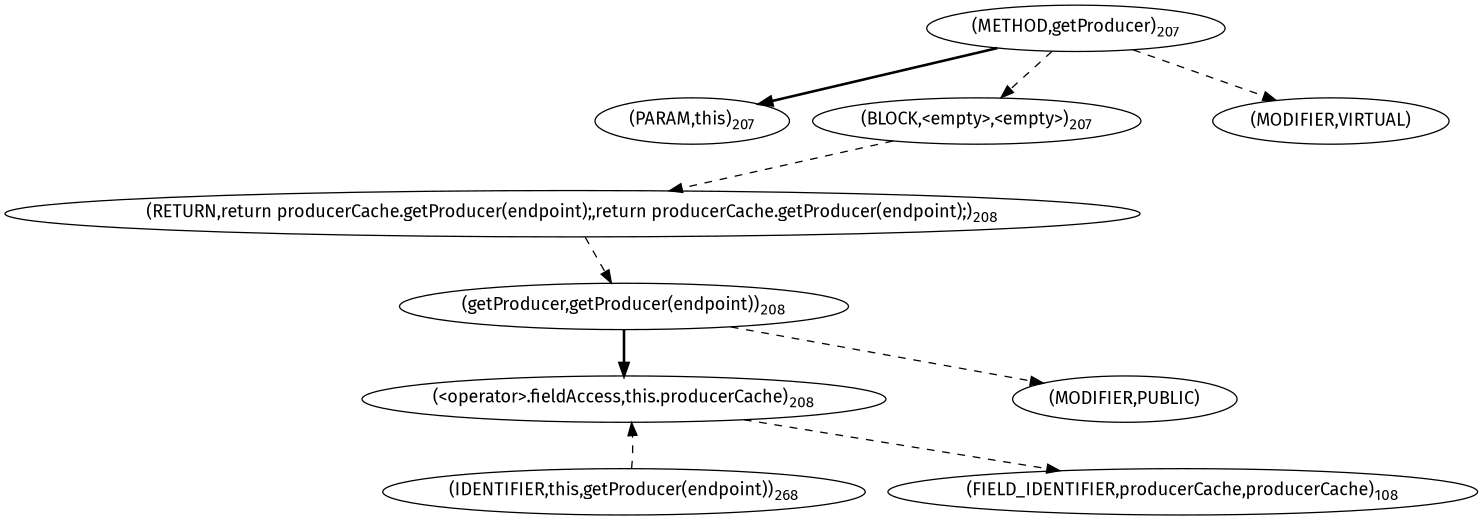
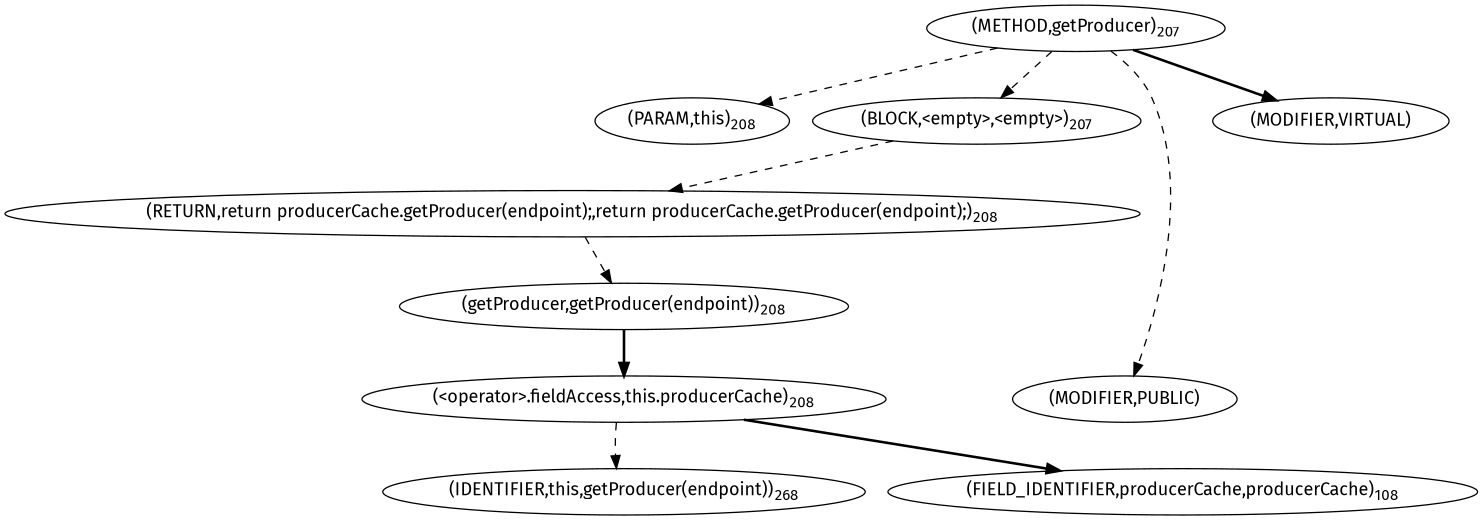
edge "(METHOD,getProducer)" -> "(MODIFIER,VIRTUAL)": style dashed -> bold
edge "(METHOD,getProducer)" -> "(PARAM,this)": style bold -> dashed
node "(PARAM,this)": text "207" -> "208"
edge "(getProducer,getProducer(endpoint))" -> "(MODIFIER,PUBLIC)": now "(METHOD,getProducer)" -> "(MODIFIER,PUBLIC)"
edge "(<operator>.fieldAccess,this.producerCache)" -> "(FIELD_IDENTIFIER,producerCache,producerCache)": style dashed -> bold
edge "(IDENTIFIER,this,getProducer(endpoint))" -> "(<operator>.fieldAccess,this.producerCache)": reversed
